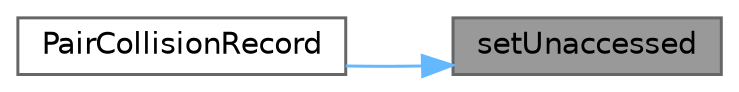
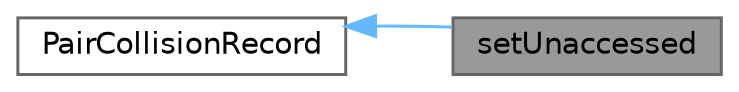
edge "PairCollisionRecord" -> "setUnaccessed": reversed
